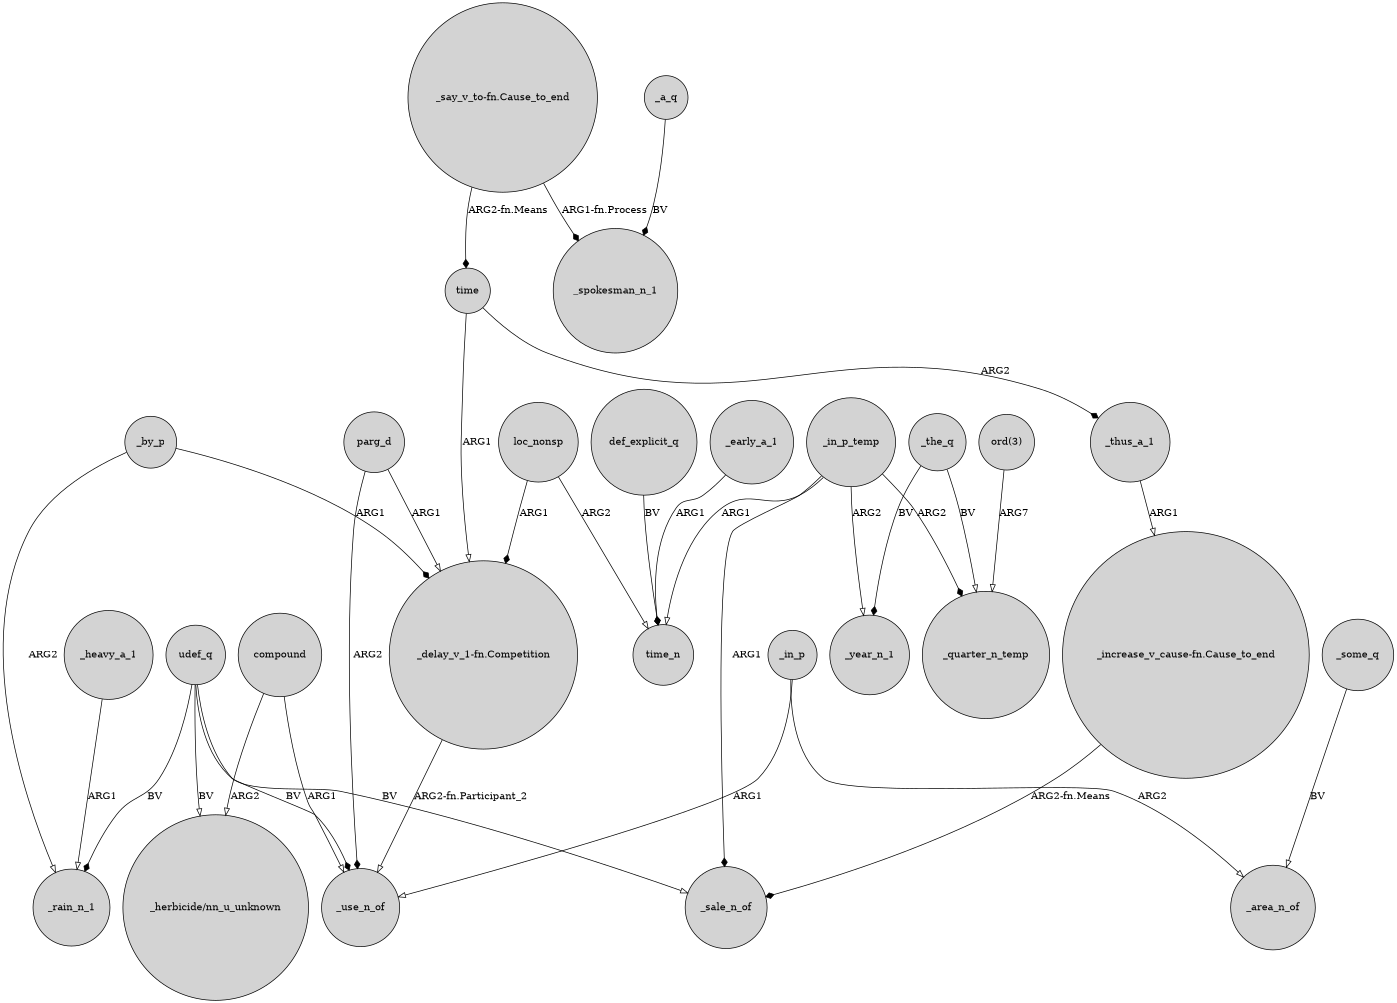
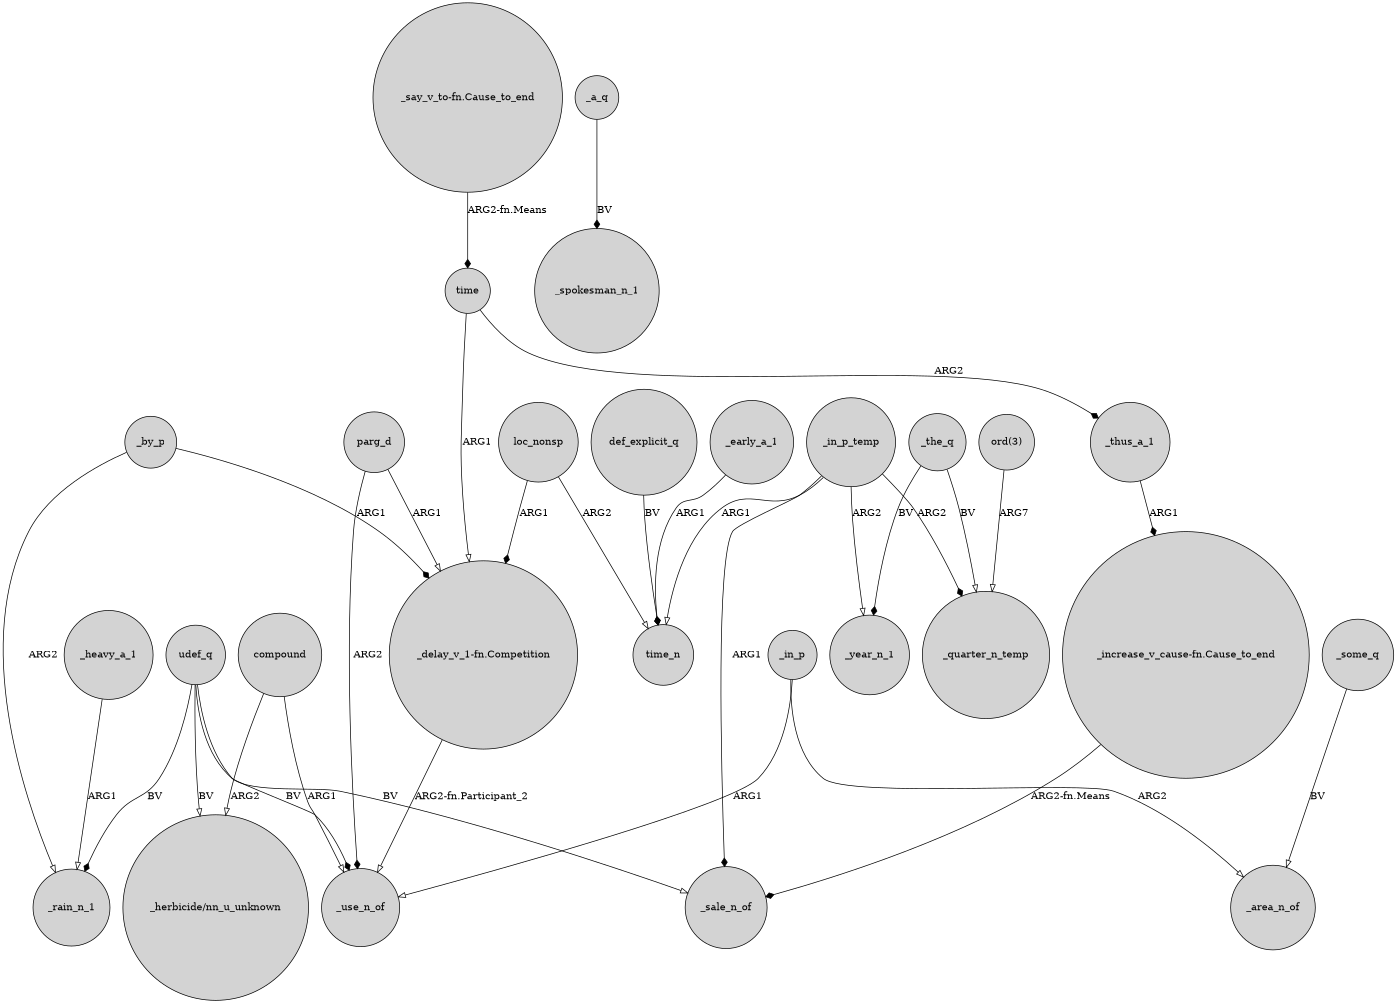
edge "_say_v_to-fn.Cause_to_end" -> "_spokesman_n_1": removed, label "ARG1-fn.Process"
edge "_thus_a_1" -> "_increase_v_cause-fn.Cause_to_end": arrowhead onormal -> diamond
